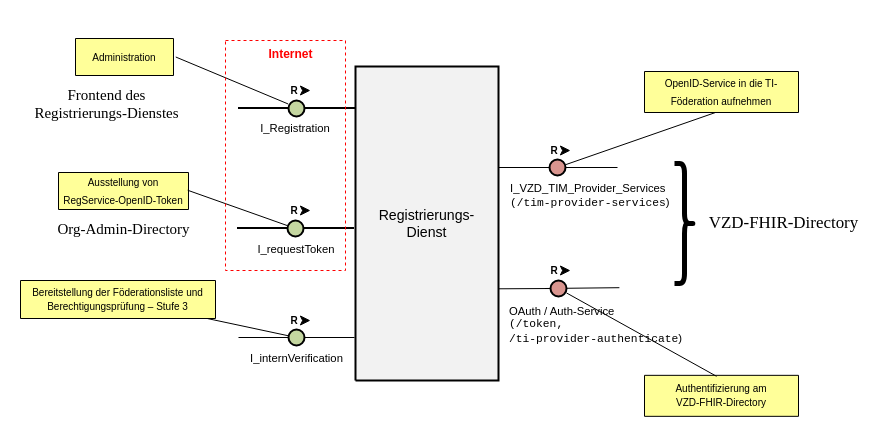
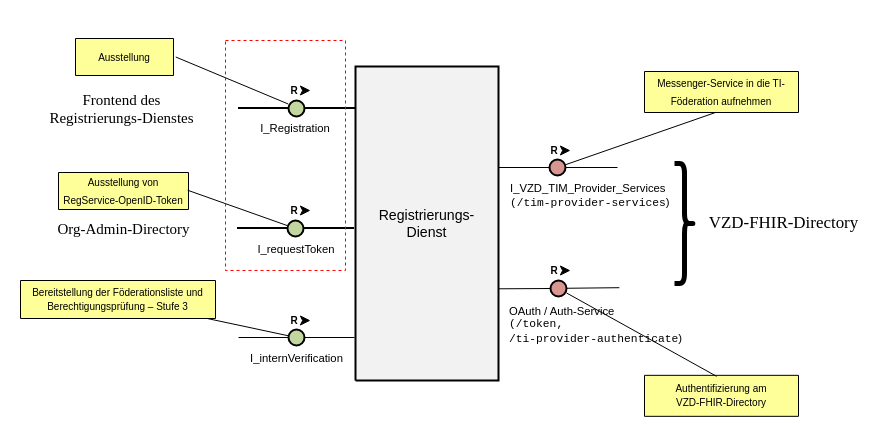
node "Internet": removed
node "Administration": label "Administration" -> "Ausstellung"
node "OpenID-Service in die TI-Föderation aufnehmen": label "OpenID-Service in die TI-Föderation aufnehmen" -> "Messenger-Service in die TI-Föderation aufnehmen"
node "Frontend des Registrierungs-Dienstes": moved (107, 104) -> (122, 109)
